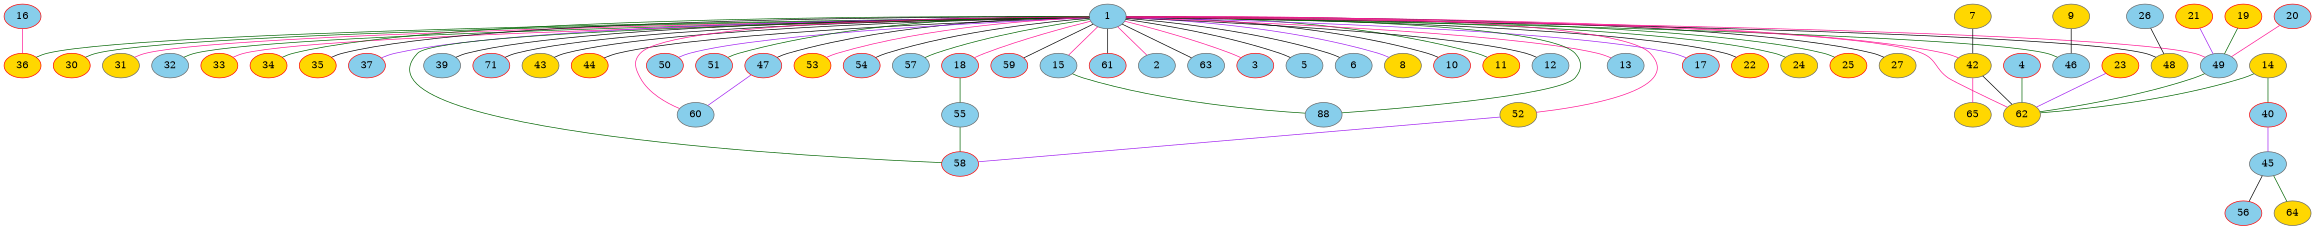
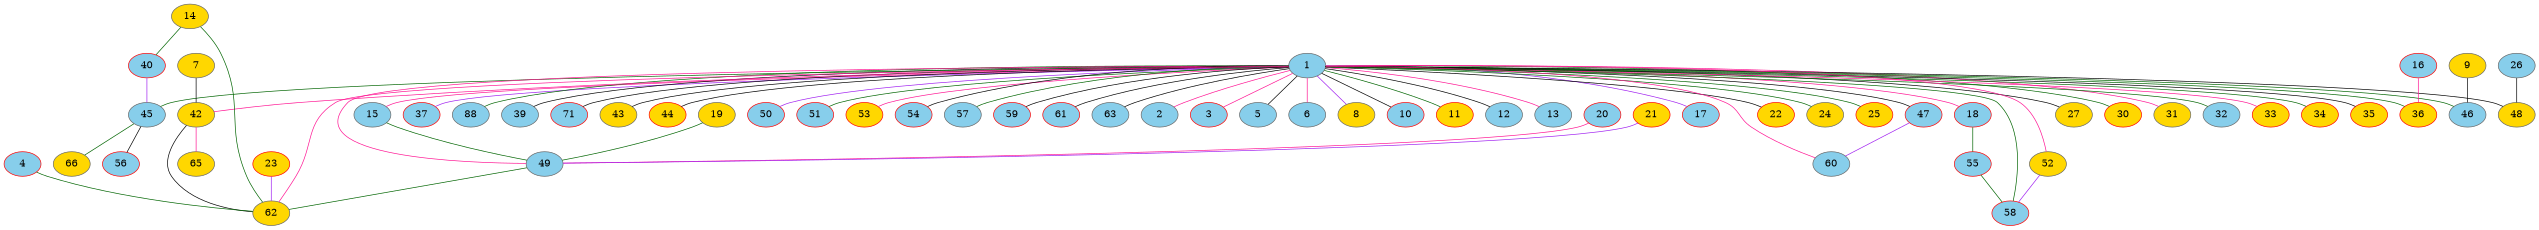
node "19": color red -> gray40
edge "1" -- "6": color black -> deeppink
edge "1" -- "45": added
edge "15" -- "88": now "15" -- "49"
node "55": color gray40 -> red
node "64": label "64" -> "66"
